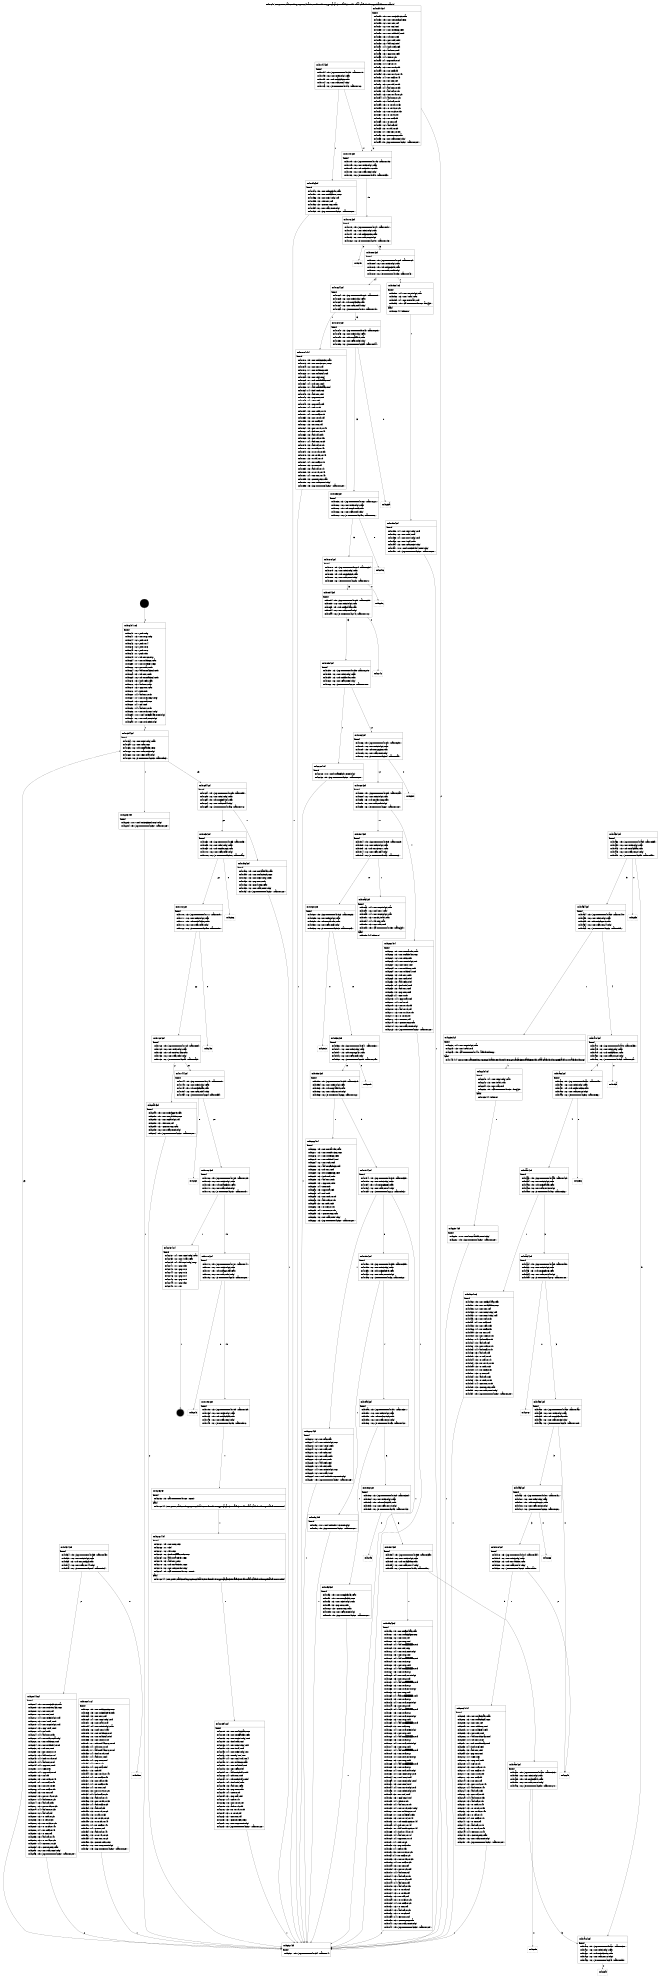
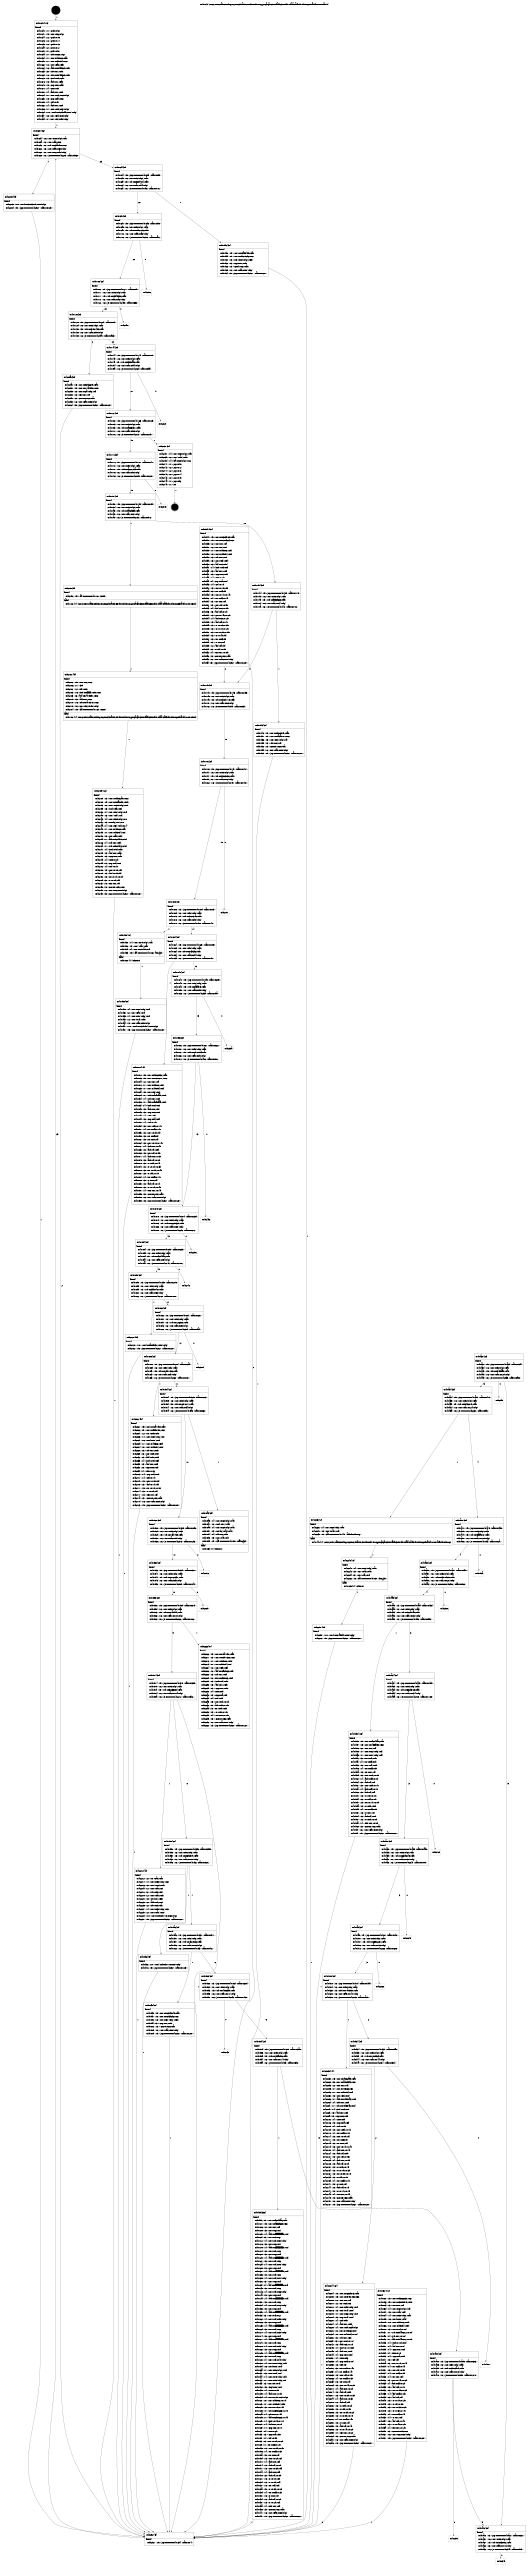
edge "0x401798 [28]" -> "0x4017b4 [28]": added, label "18"
edge "0x401b18 [28]" -> "0x402649": now "0x401b18 [28]" -> "0x401b34 [28]"
